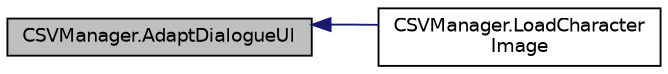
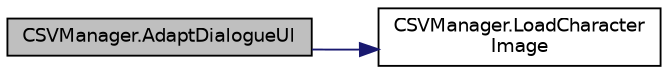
edge "CSVManager.LoadCharacter Image" -> "CSVManager.AdaptDialogueUI": reversed
